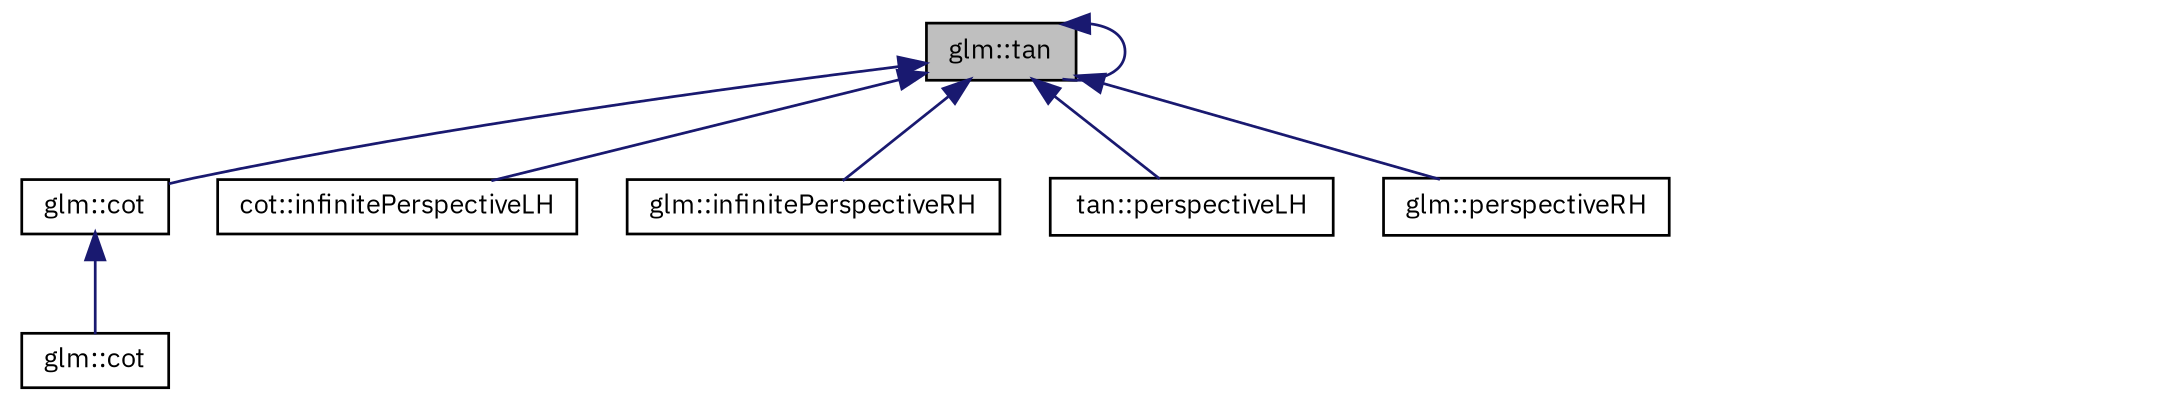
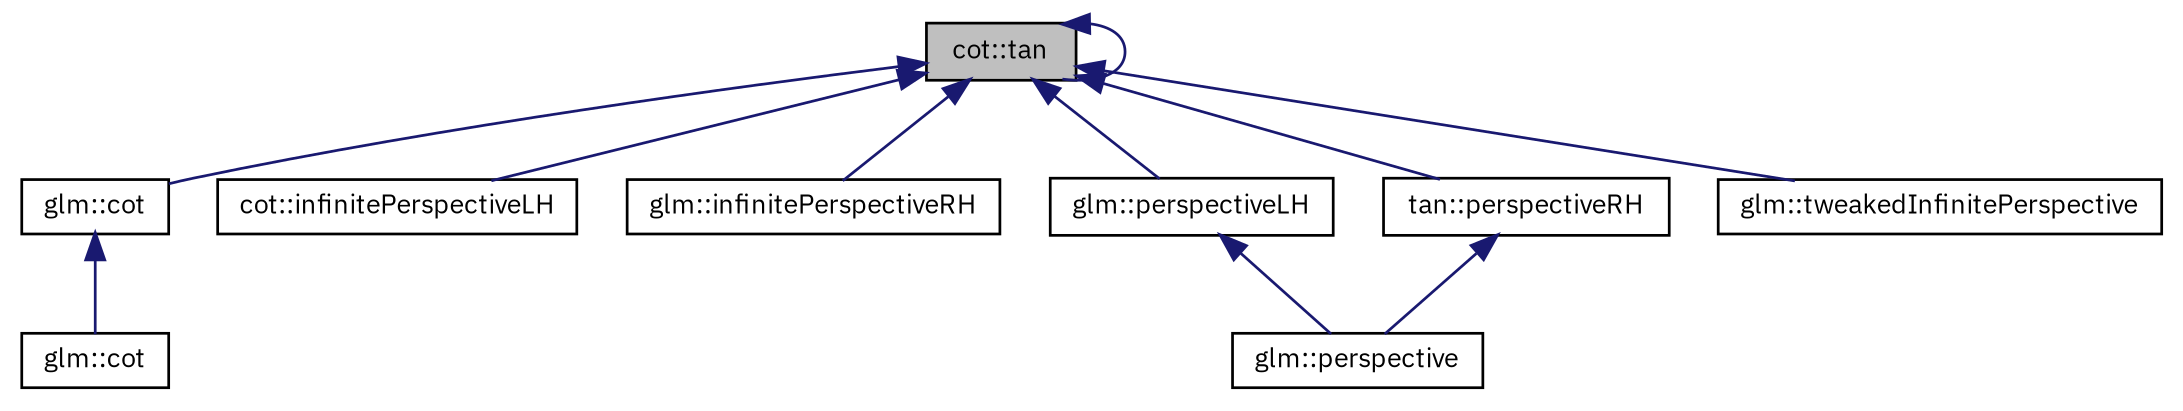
node "glm::tan": label "glm::tan" -> "cot::tan"
node "tan::perspectiveLH": label "tan::perspectiveLH" -> "glm::perspectiveLH"
node "glm::perspectiveRH": label "glm::perspectiveRH" -> "tan::perspectiveRH"
node "glm::tweakedInfinitePerspective": added
node "glm::perspective": added
